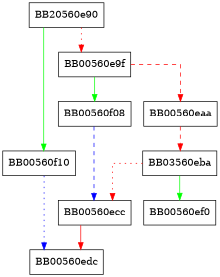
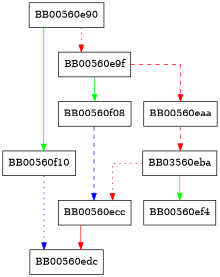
node "BB20560e90": label "BB20560e90" -> "BB00560e90"
node "BB00560ef0": label "BB00560ef0" -> "BB00560ef4"
